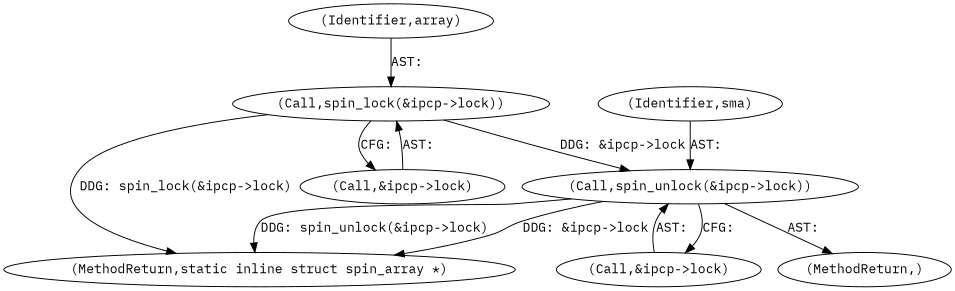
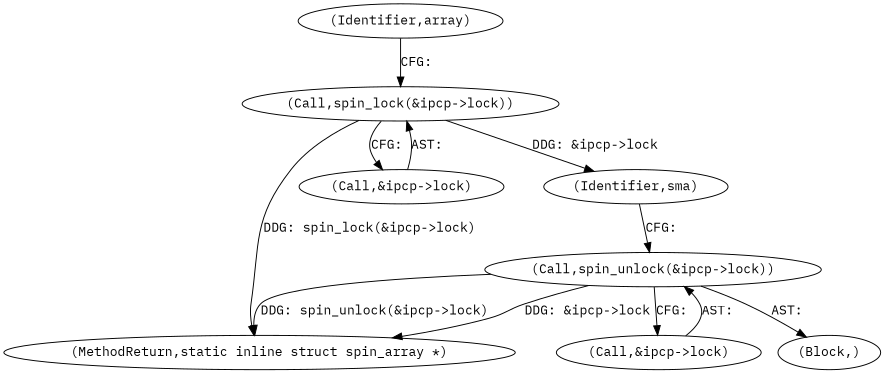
edge "(Identifier,array)" -> "(Call,spin_lock(&ipcp->lock))": label "AST: " -> "CFG: "
edge "(Call,spin_lock(&ipcp->lock))" -> "(Call,spin_unlock(&ipcp->lock))": now "(Call,spin_lock(&ipcp->lock))" -> "(Identifier,sma)"
edge "(Identifier,sma)" -> "(Call,spin_unlock(&ipcp->lock))": label "AST: " -> "CFG: "
node "(MethodReturn,)": label "(MethodReturn,)" -> "(Block,)"
